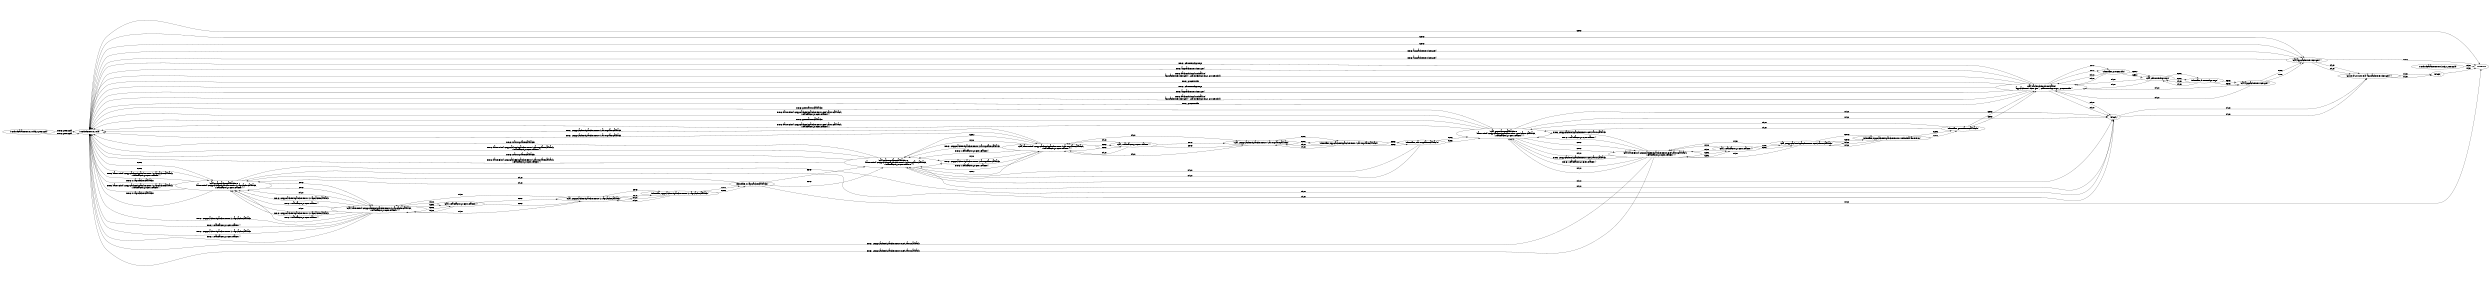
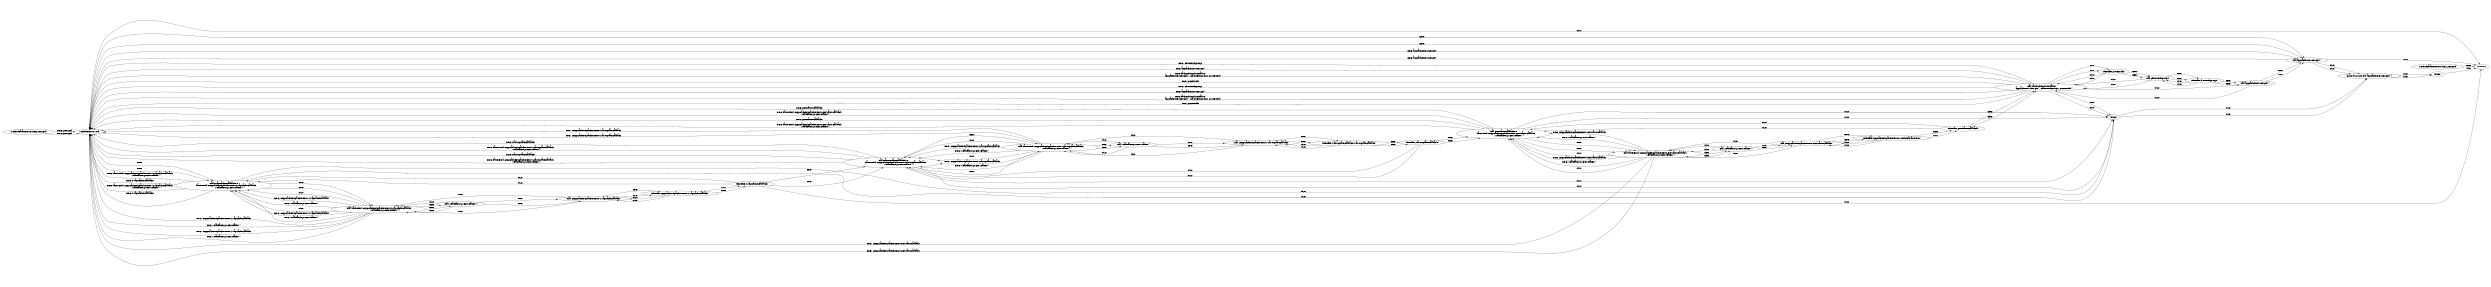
edge "(MethodReturn,void)" -> "1000100": label "CFG: " -> "AST: "
edge "(MethodParameterOut,int32 peer_pid)" -> "1000100": label "AST: " -> "CFG: "
node "(MethodParameterIn,void32 peer_pid)": label "(MethodParameterIn,void32 peer_pid)" -> "(MethodParameterIn,int32 peer_pid)"
node "(Identifier,AppCacheDispatcherHost::StartUpdateCallback)": label "(Identifier,AppCacheDispatcherHost::StartUpdateCallback)" -> "(Identifier,StartUpdateCallback::StartUpdateCallback)"
